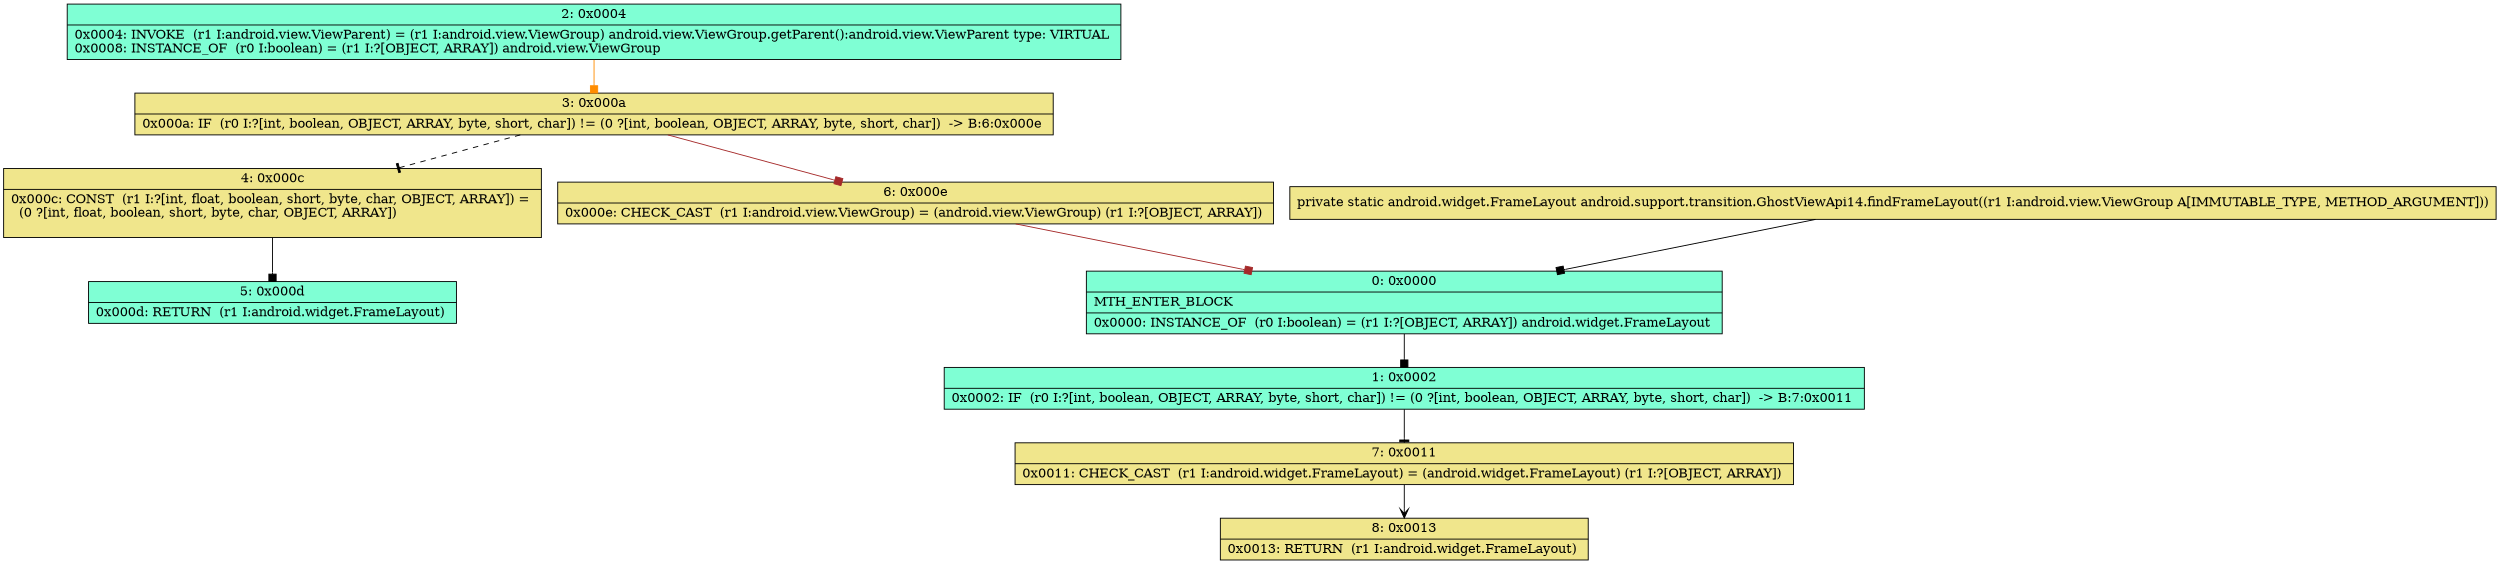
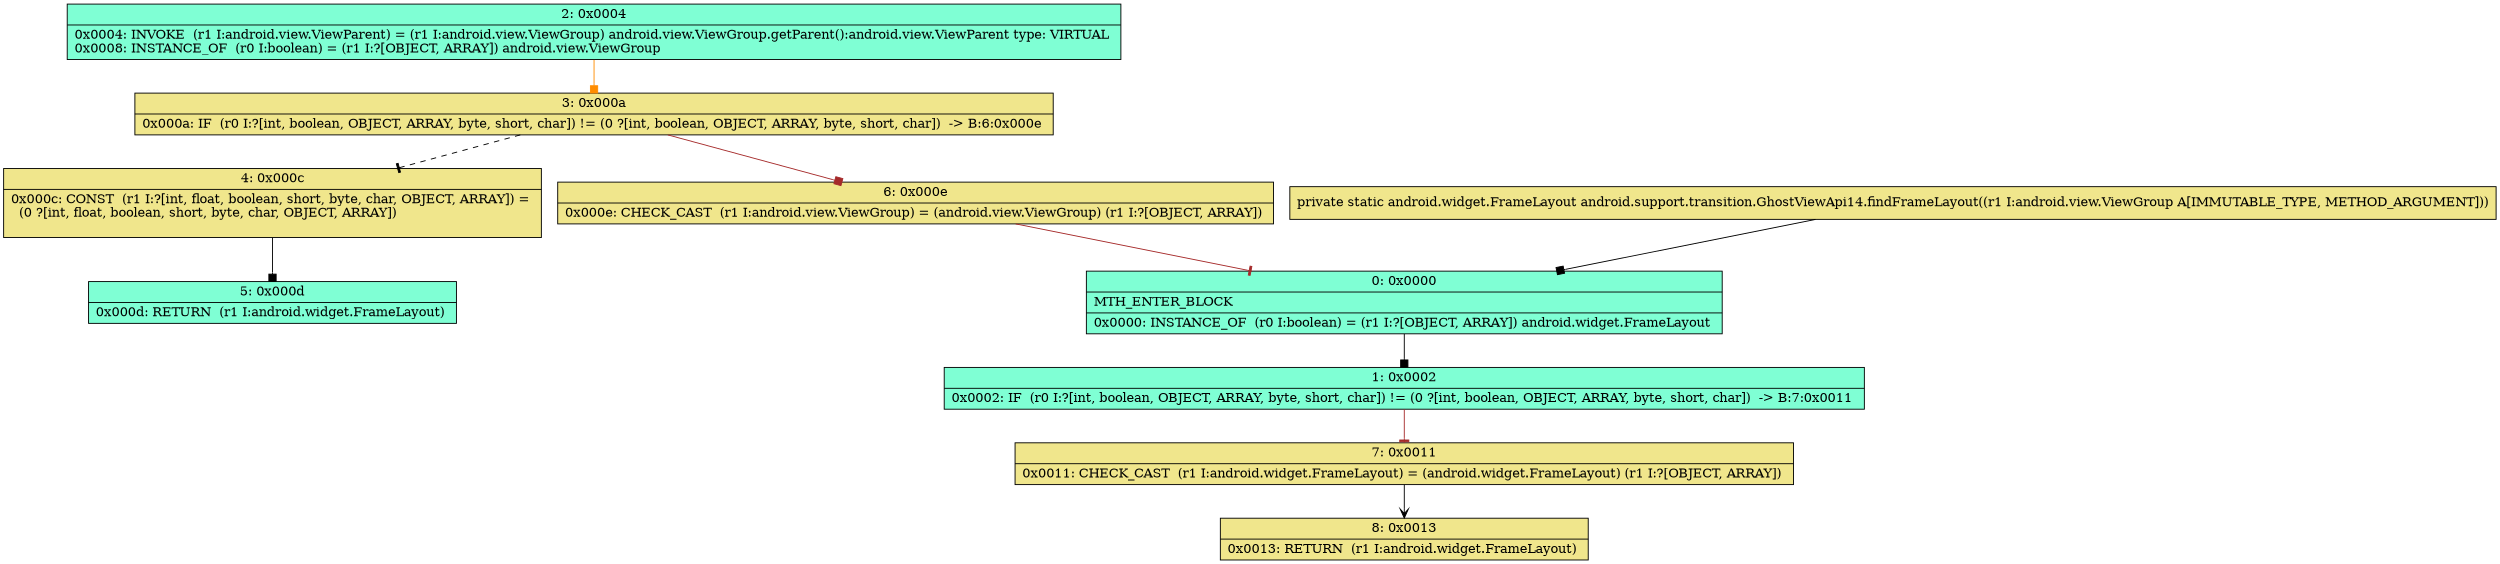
edge "6: 0x000e" -> "0: 0x0000": arrowhead box -> tee
edge "1: 0x0002" -> "7: 0x0011": color black -> brown
